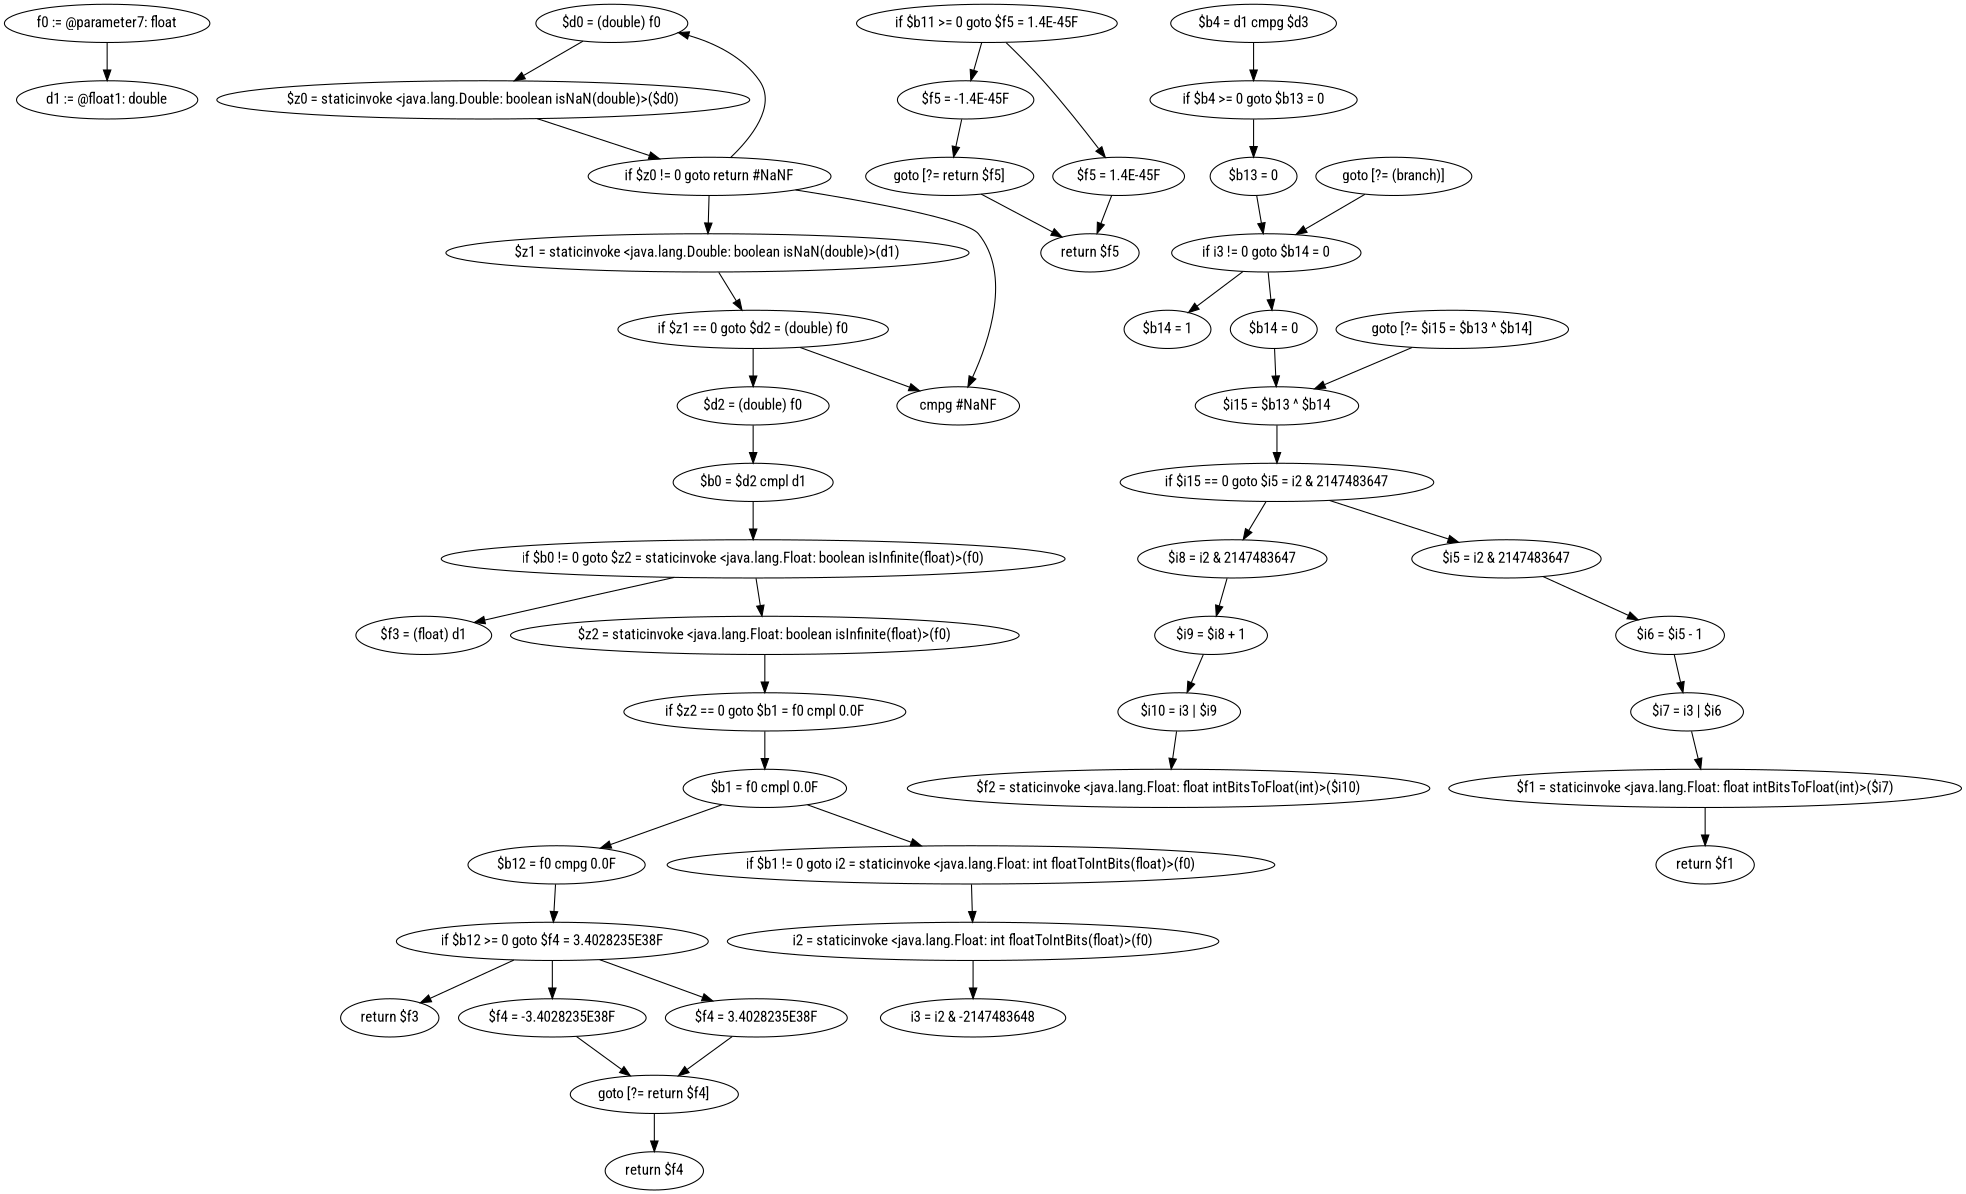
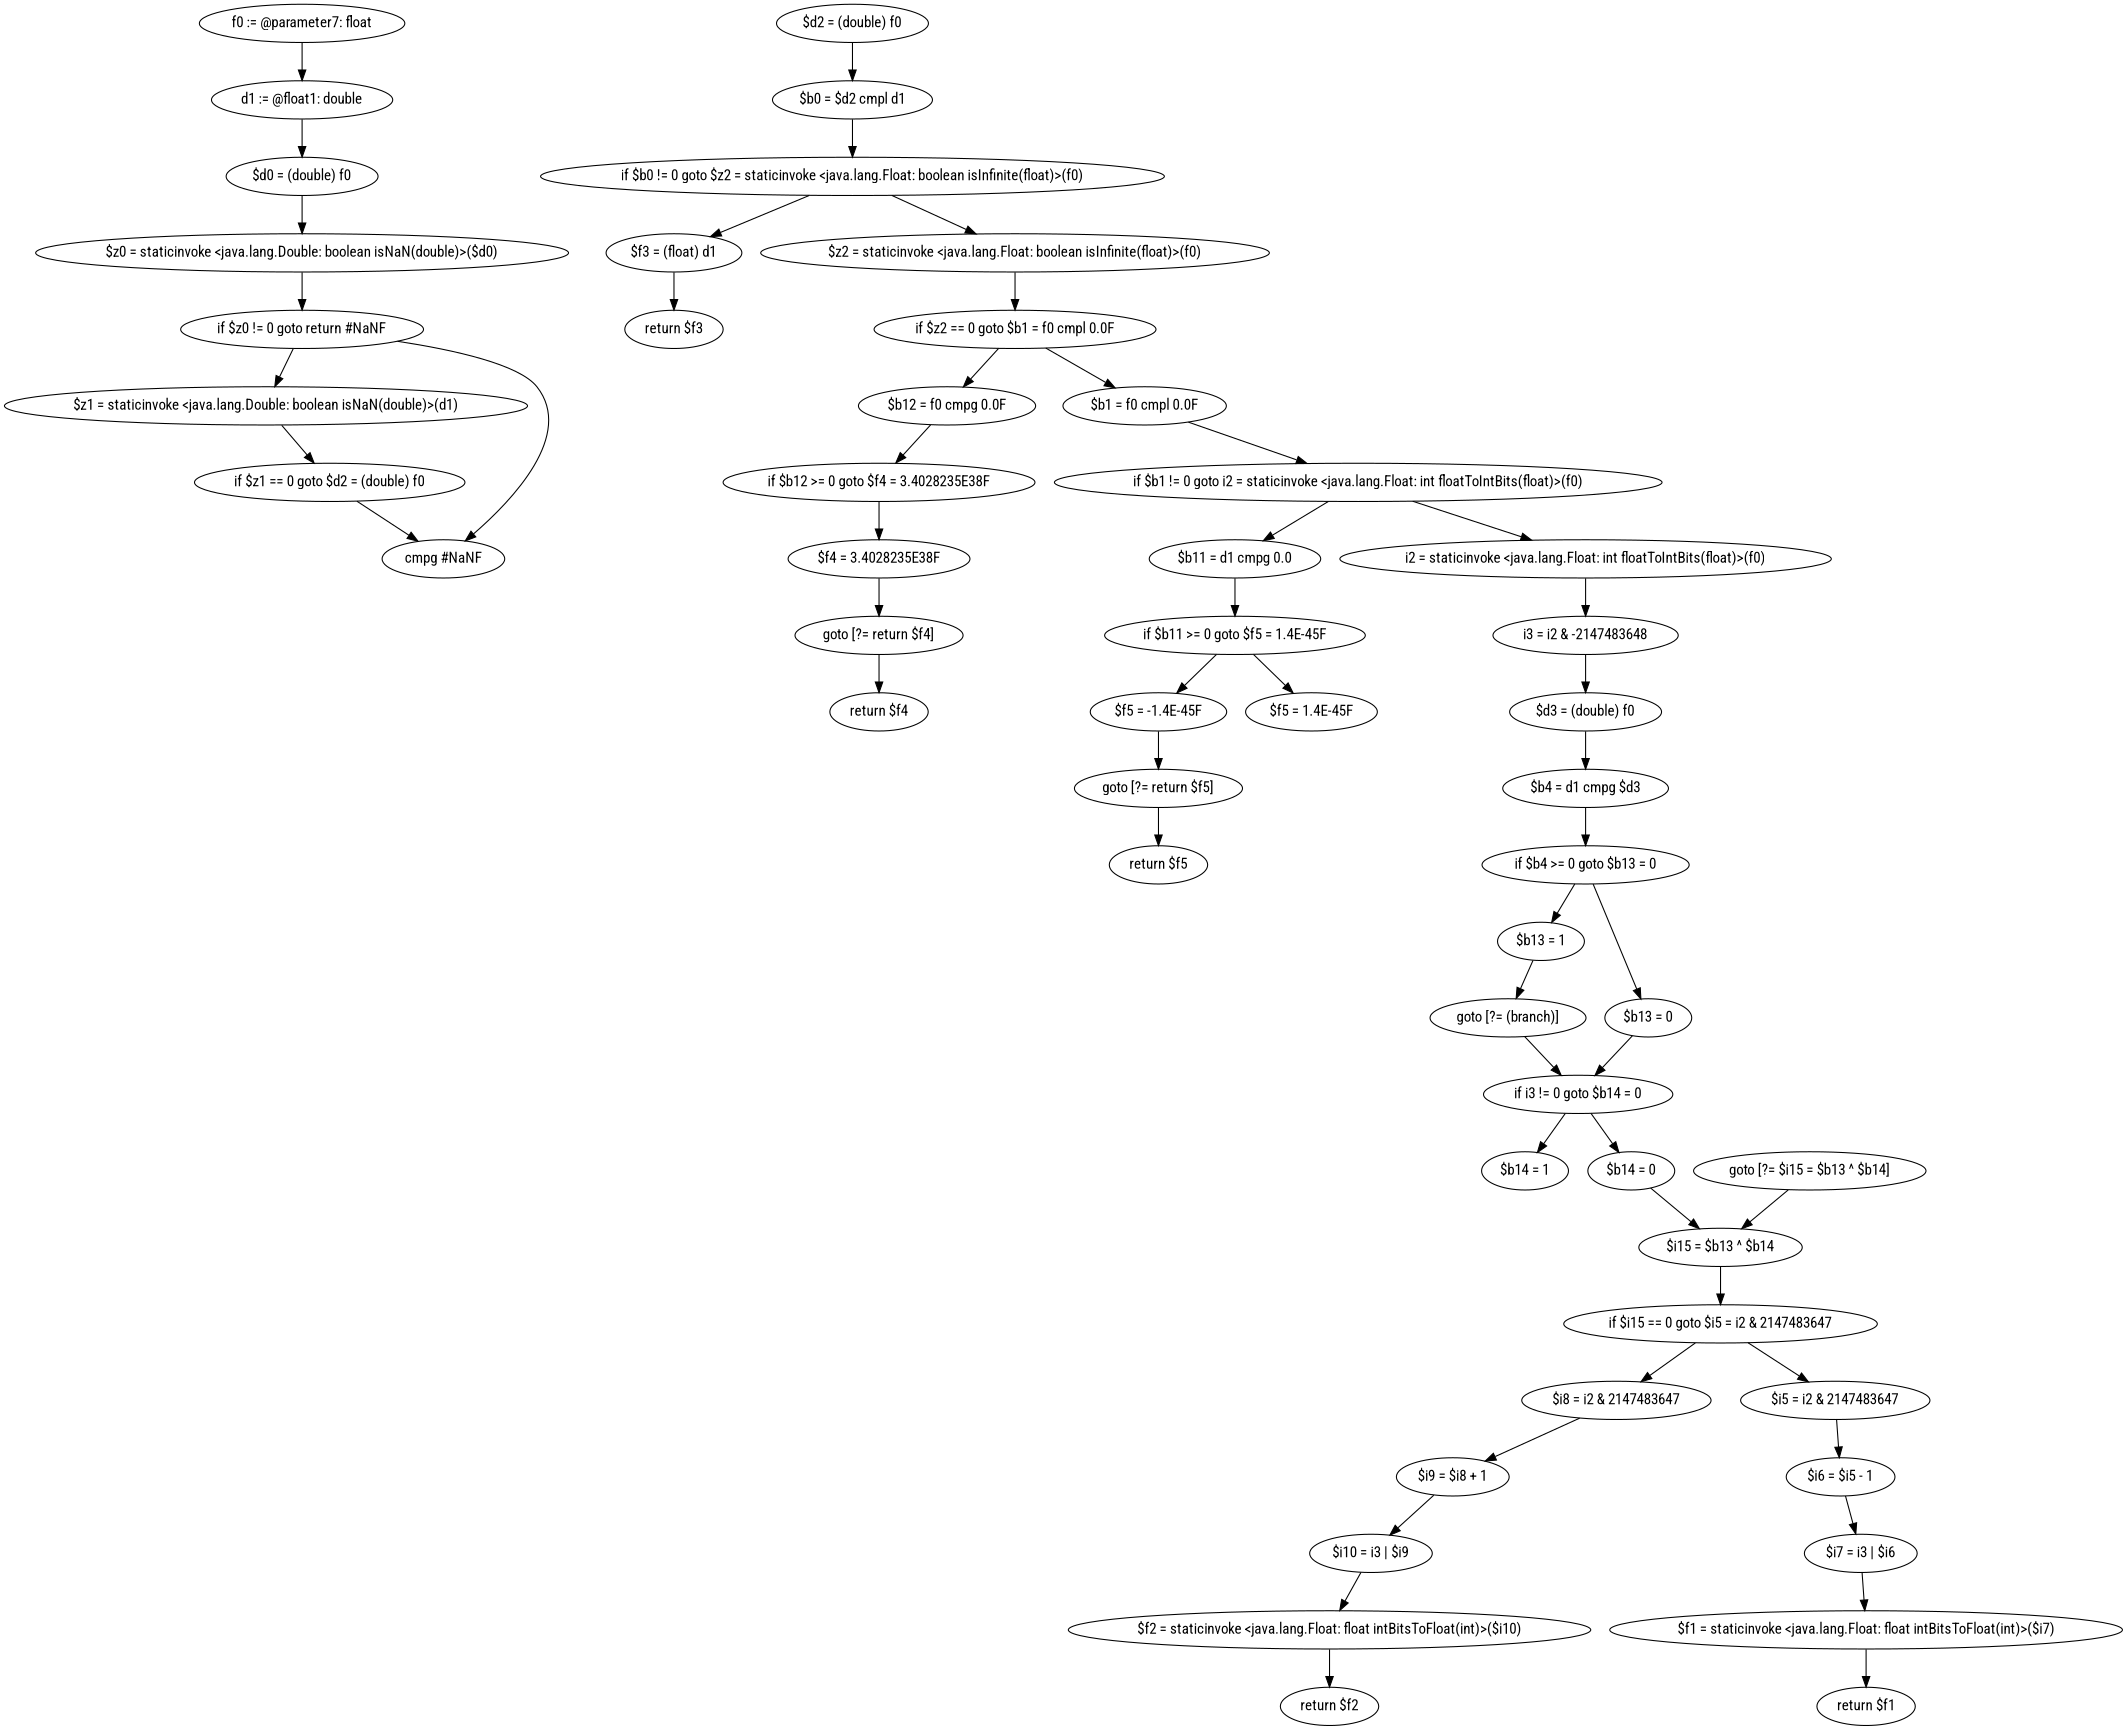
edge "if $z0 != 0 goto return #NaNF" -> "$d0 = (double) f0": now "d1 := @float1: double" -> "$d0 = (double) f0"
edge "$f5 = 1.4E-45F" -> "return $f5": removed
edge "if $z1 == 0 goto $d2 = (double) f0" -> "$d2 = (double) f0": removed
node "$b11 = d1 cmpg 0.0": added
node "$d3 = (double) f0": added
edge "$b1 = f0 cmpl 0.0F" -> "$b12 = f0 cmpg 0.0F": now "if $z2 == 0 goto $b1 = f0 cmpl 0.0F" -> "$b12 = f0 cmpg 0.0F"
node "$b13 = 1": added
edge "if $b12 >= 0 goto $f4 = 3.4028235E38F" -> "return $f3": now "$f3 = (float) d1" -> "return $f3"
node "$f4 = -3.4028235E38F": removed
node "return $f2": added
